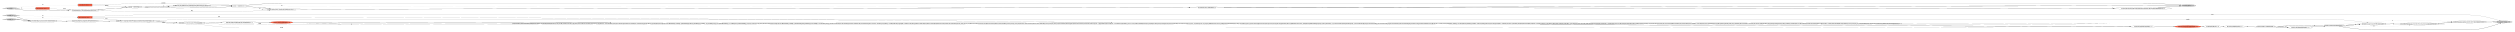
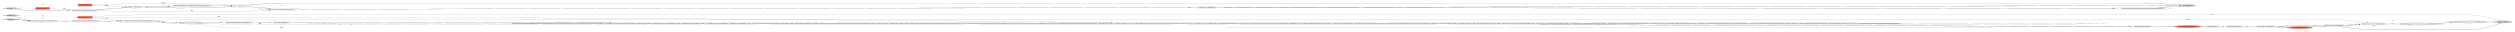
node "TreeColumn criteriaColumn@@@8@@@['1', '1', '0']": fillcolor tomato -> white
node "criteriaColumn.setWidth(200)@@@186@@@['1', '1', '0']": fillcolor white -> tomato
